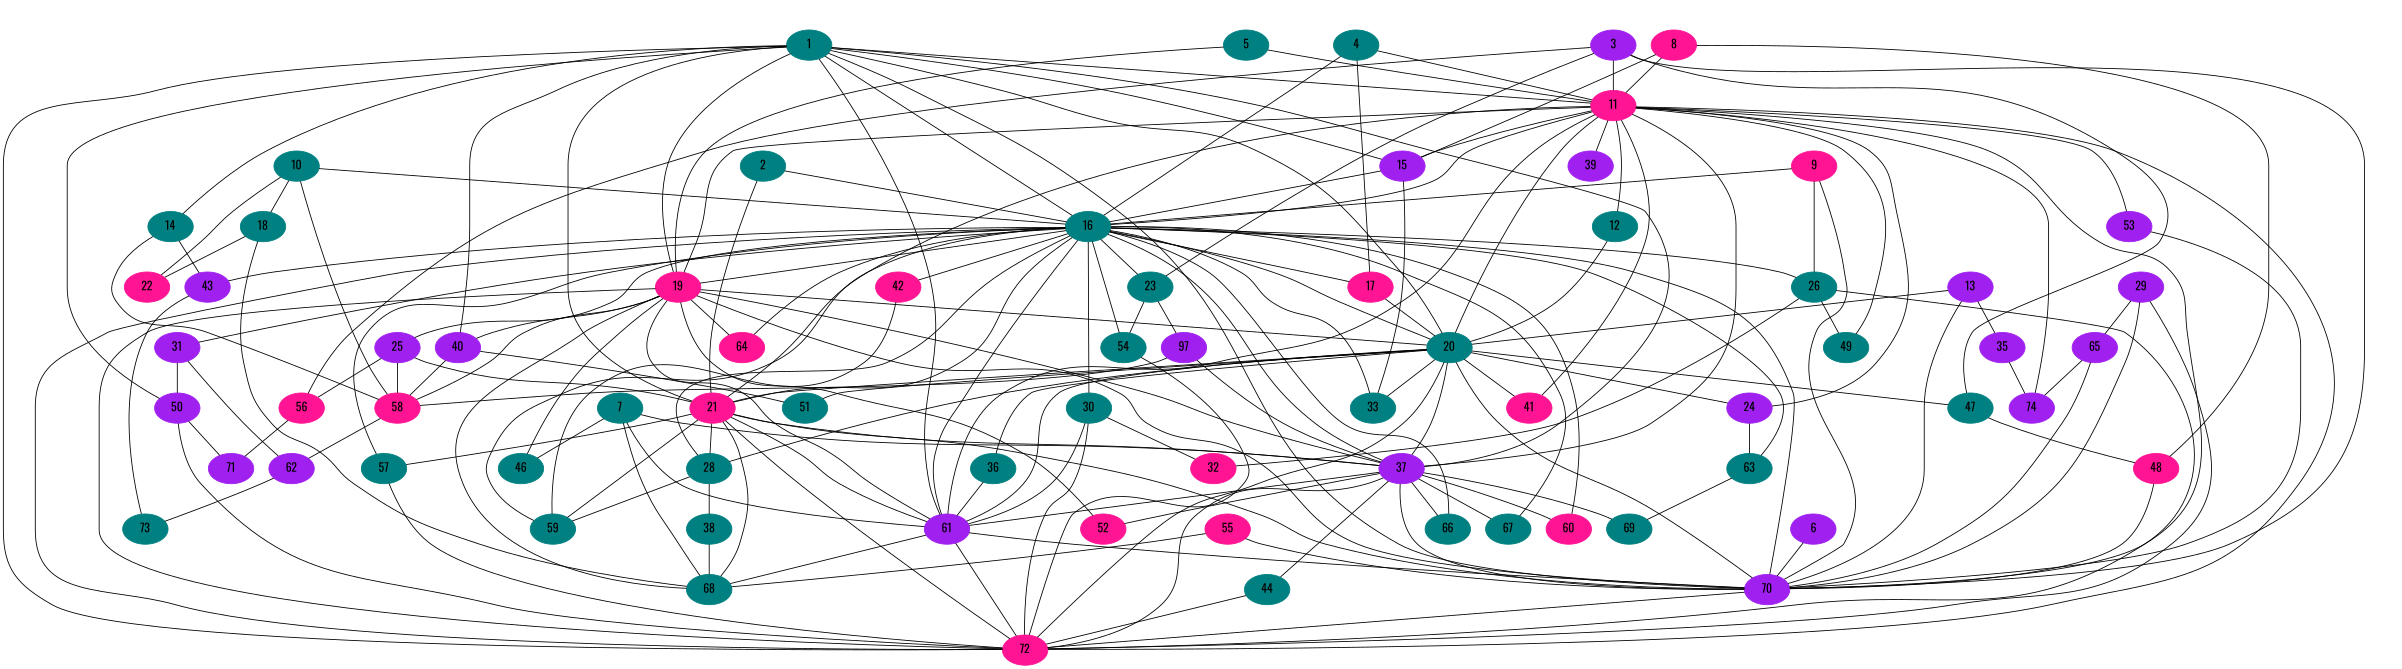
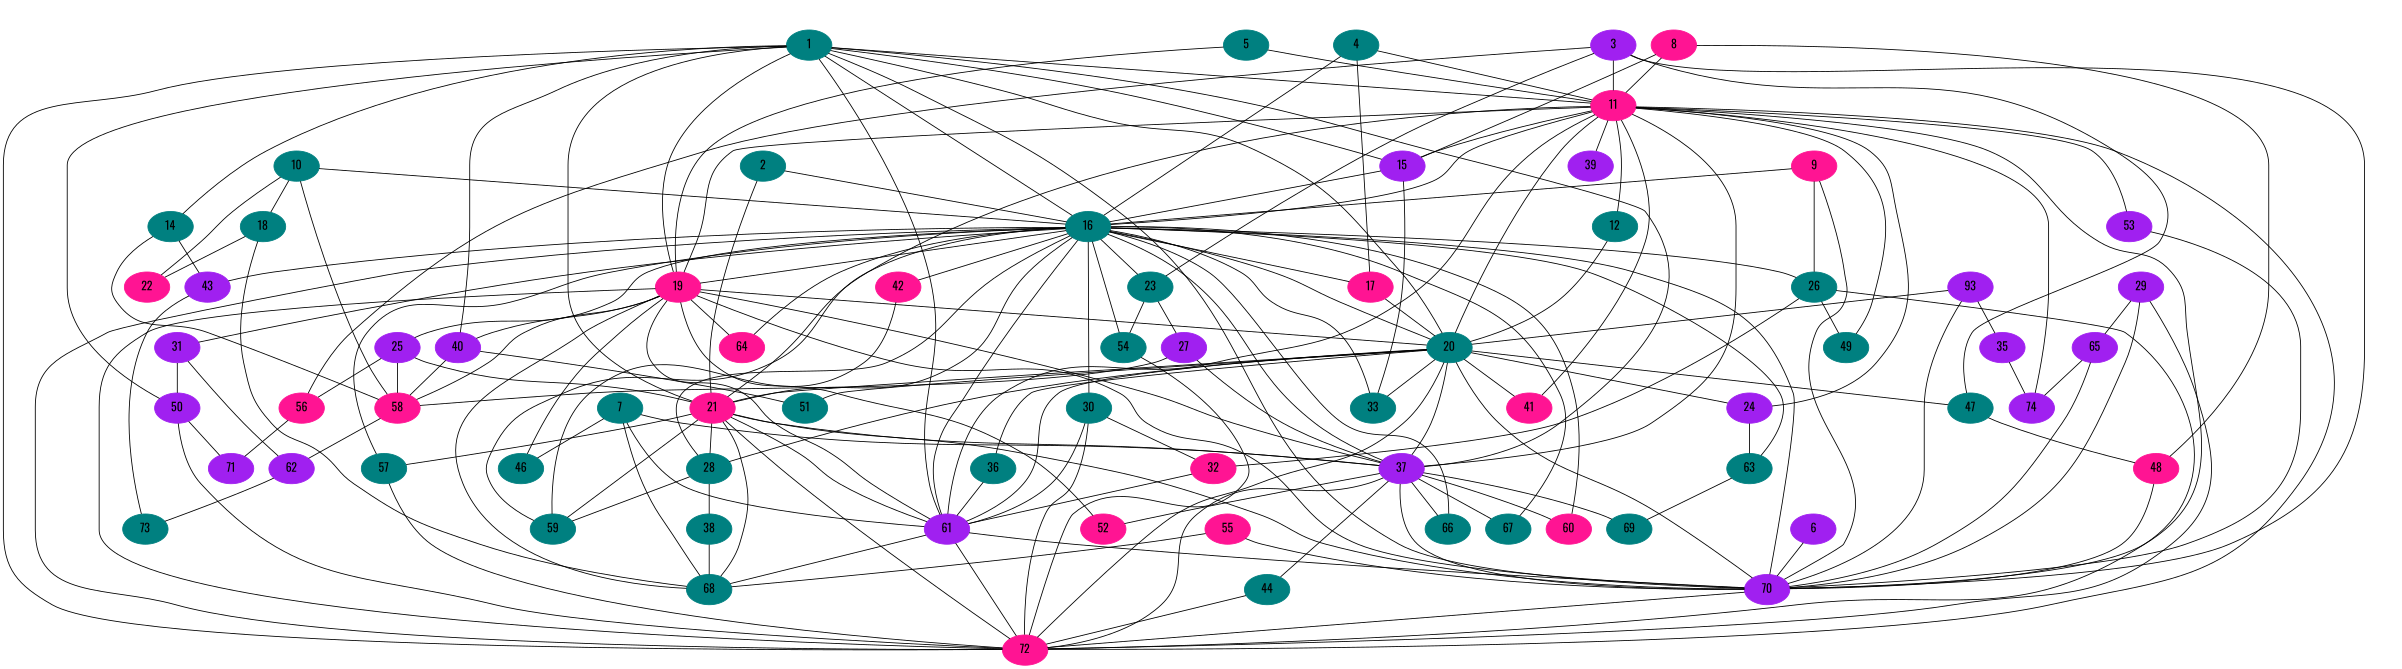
node "13": label "13" -> "93"
node "97": label "97" -> "27"
edge "37" -- "61": now "32" -- "61"
